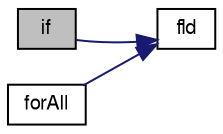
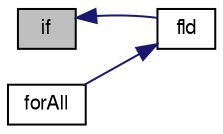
edge "if" -> "fld": reversed
